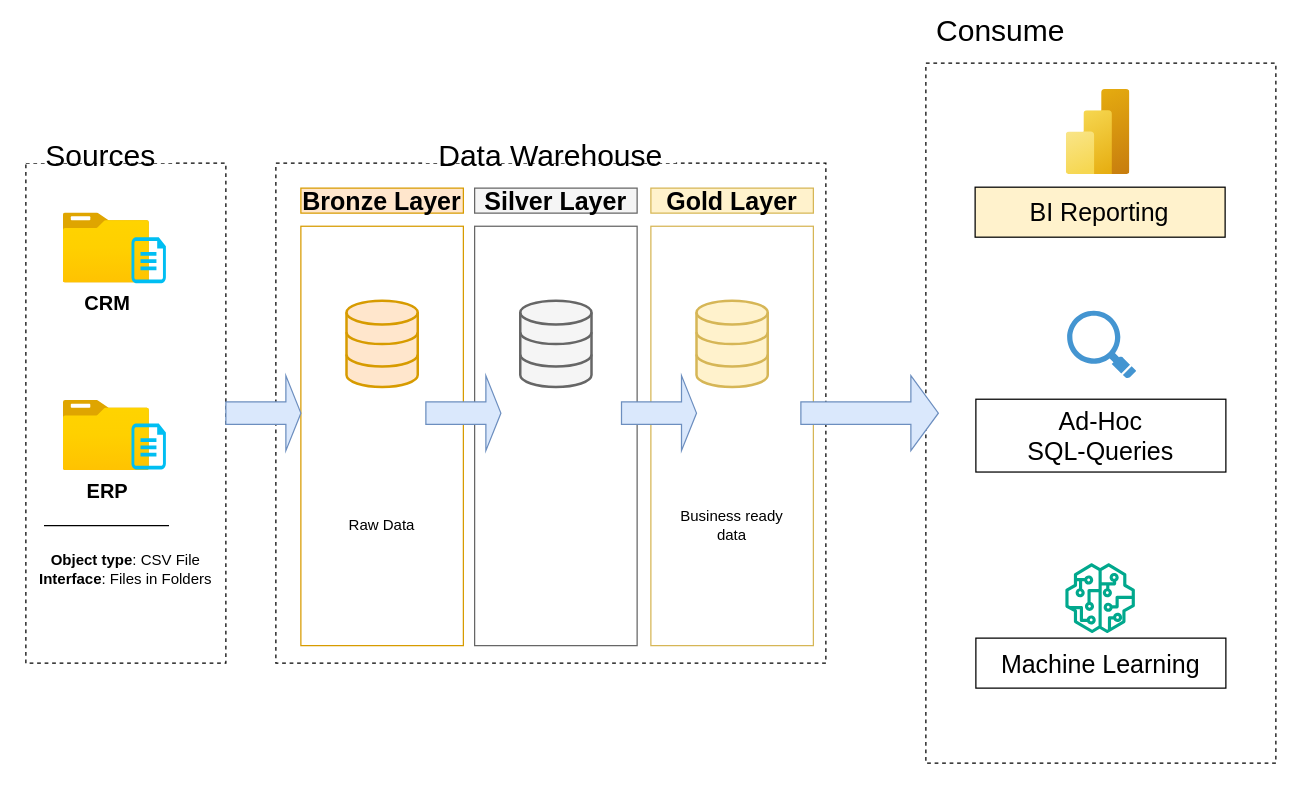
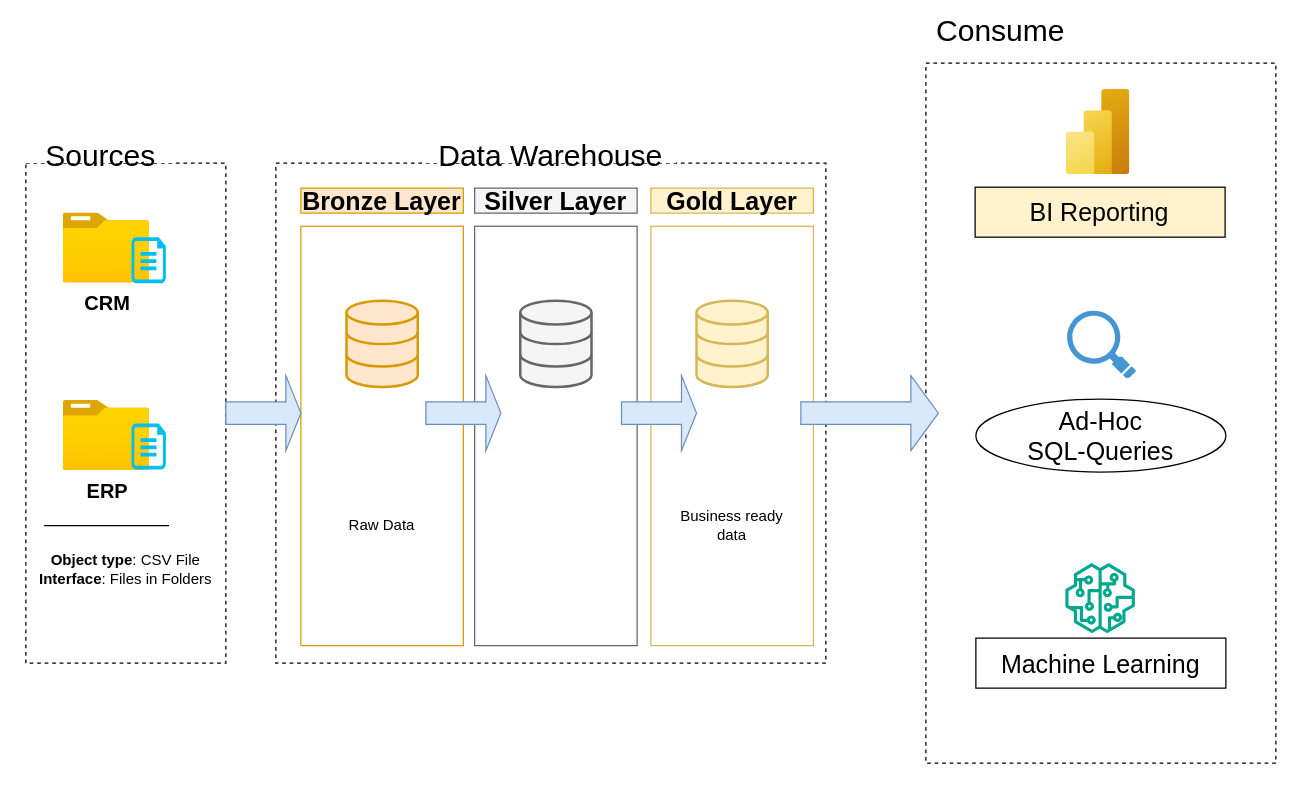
node "Ad-Hoc SQL-Queries": shape rectangle -> ellipse
